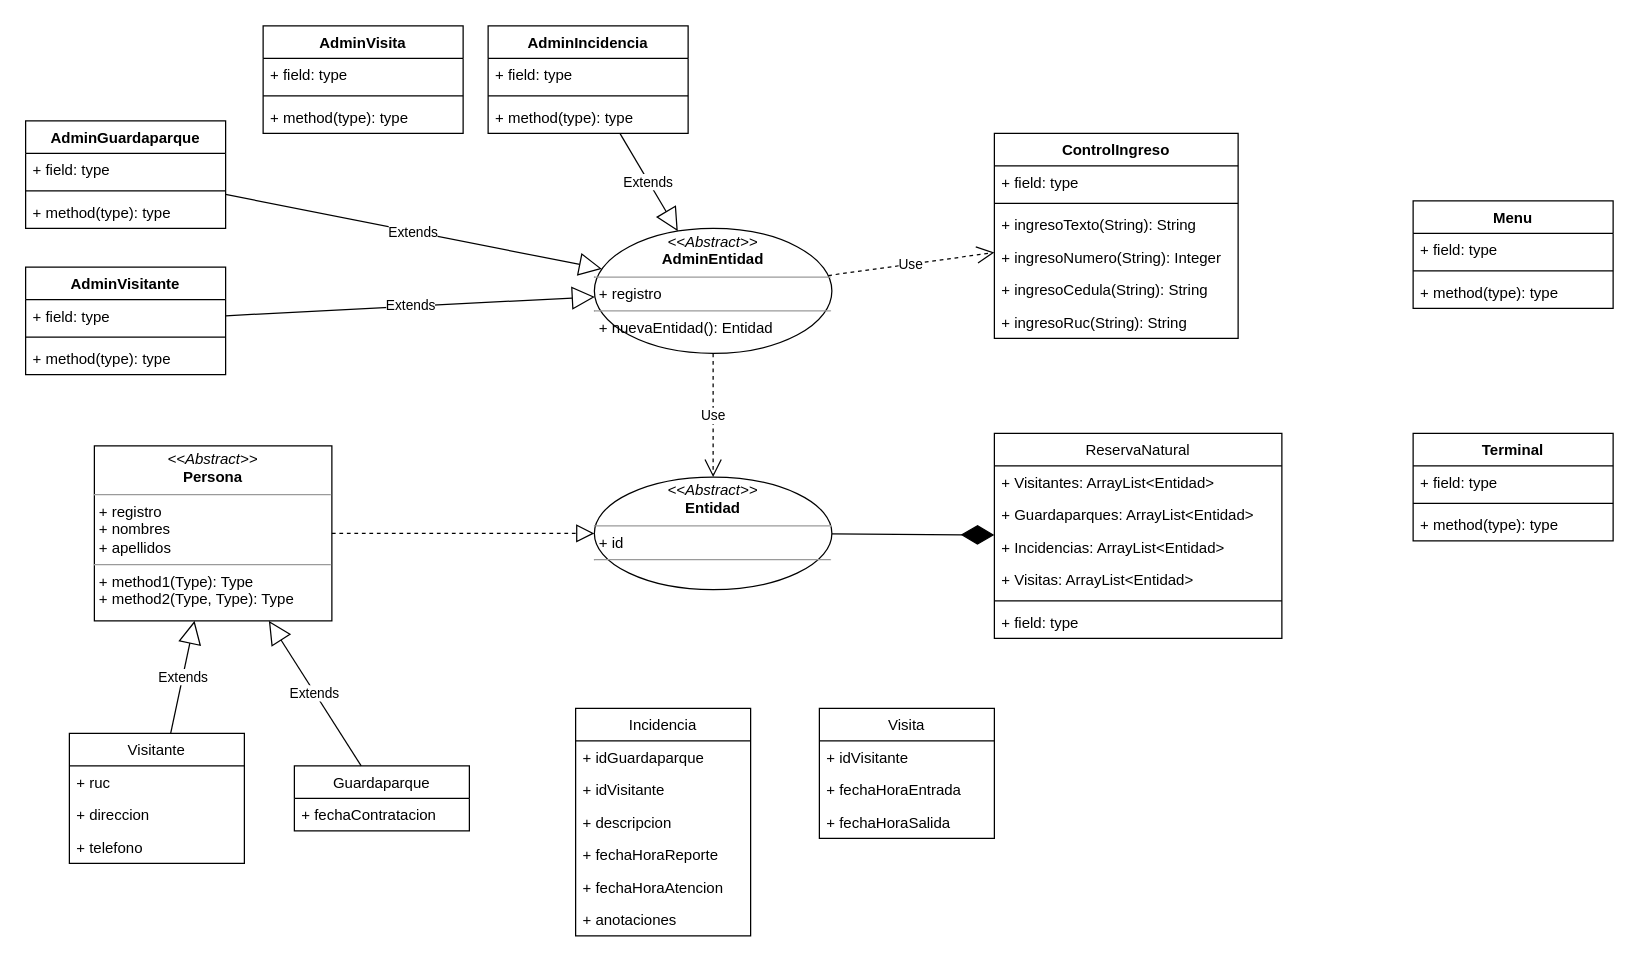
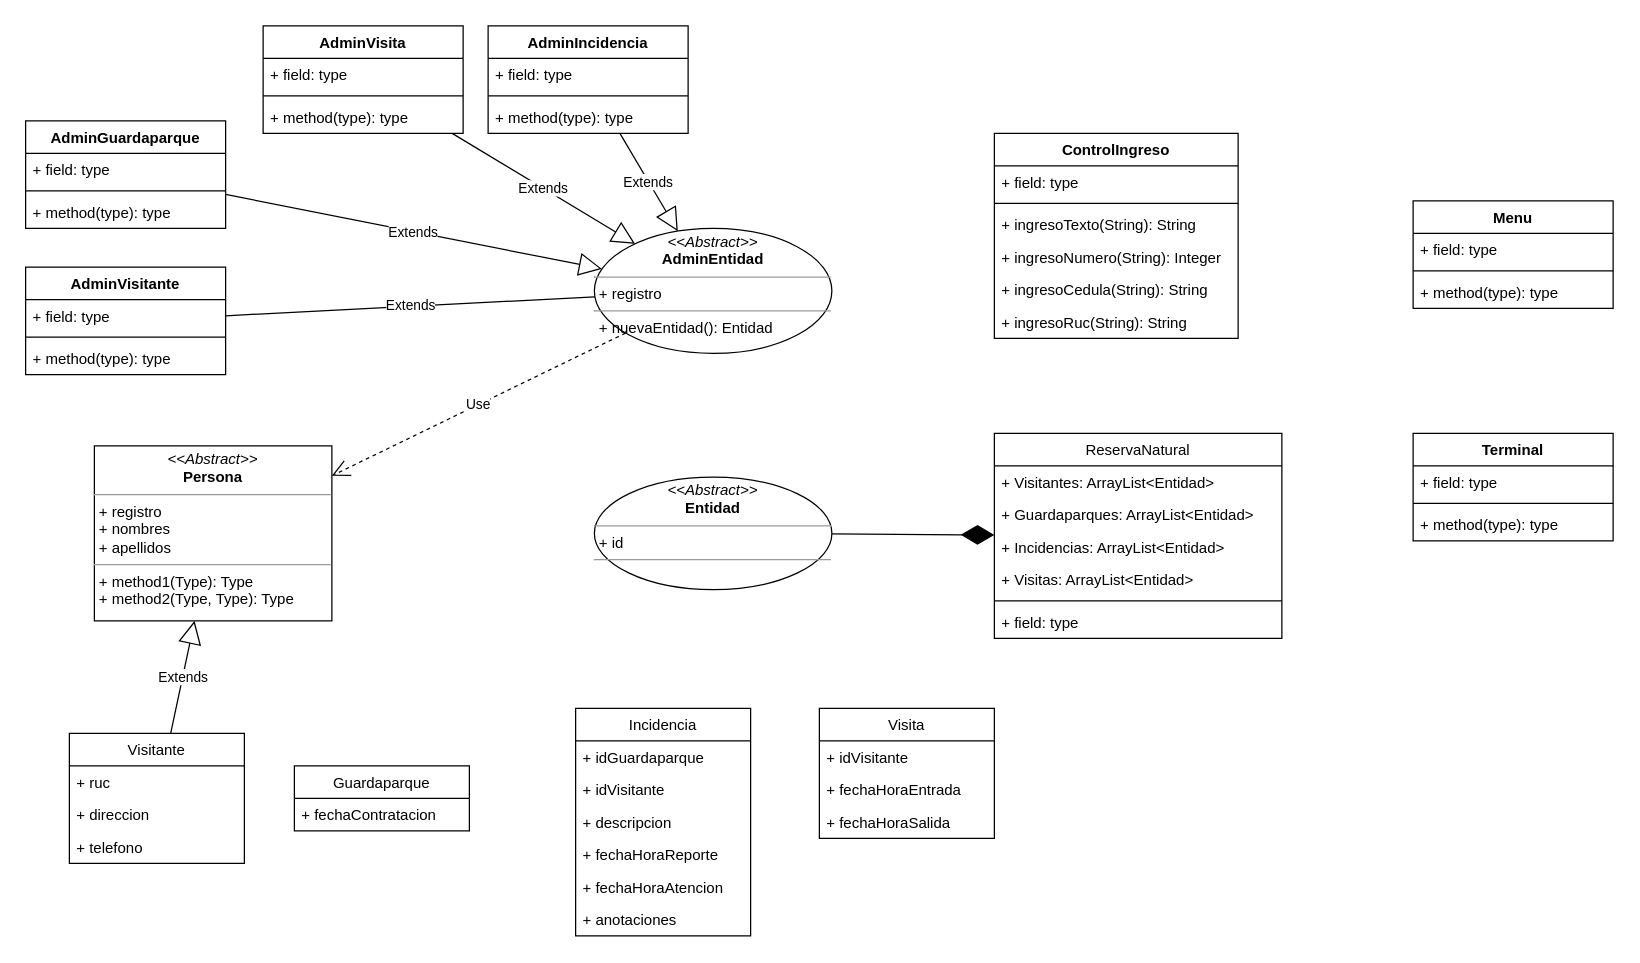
edge "AdminVisita" -> "<<Abstract>> AdminEntidad + registro + nuevaEntidad(): Entidad": added, label "Extends"
edge "<<Abstract>> AdminEntidad + registro + nuevaEntidad(): Entidad" -> "ControlIngreso": removed, label "Use"
edge "AdminVisitante" -> "<<Abstract>> AdminEntidad + registro + nuevaEntidad(): Entidad": arrowhead block -> none
edge "<<Abstract>> AdminEntidad + registro + nuevaEntidad(): Entidad" -> "<<Abstract>> Entidad + id": now "<<Abstract>> AdminEntidad + registro + nuevaEntidad(): Entidad" -> "<<Abstract>> Persona + registro + nombres + apellidos + method1(Type): Type + method2(Type, Type): Type"
edge "<<Abstract>> Persona + registro + nombres + apellidos + method1(Type): Type + method2(Type, Type): Type" -> "<<Abstract>> Entidad + id": removed
edge "Guardaparque" -> "<<Abstract>> Persona + registro + nombres + apellidos + method1(Type): Type + method2(Type, Type): Type": removed, label "Extends"
